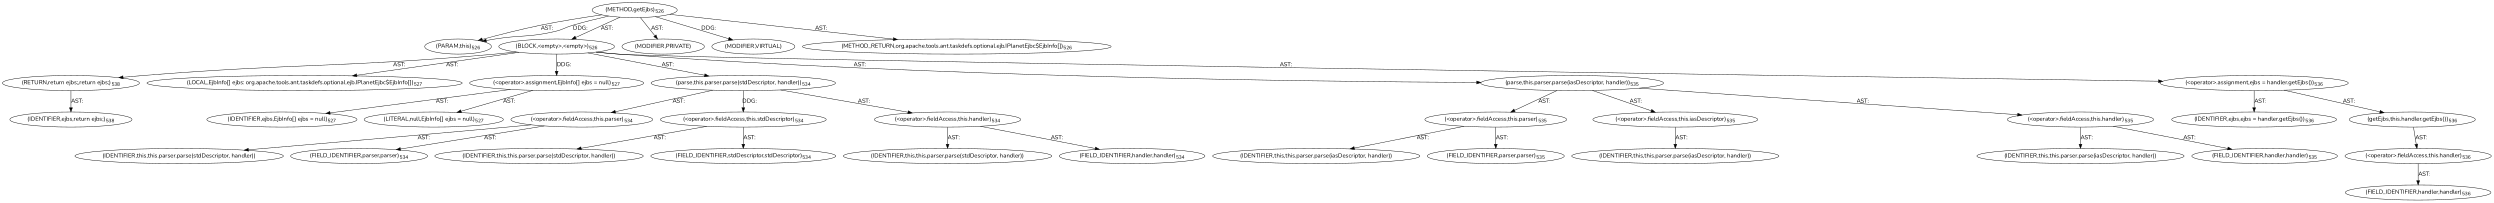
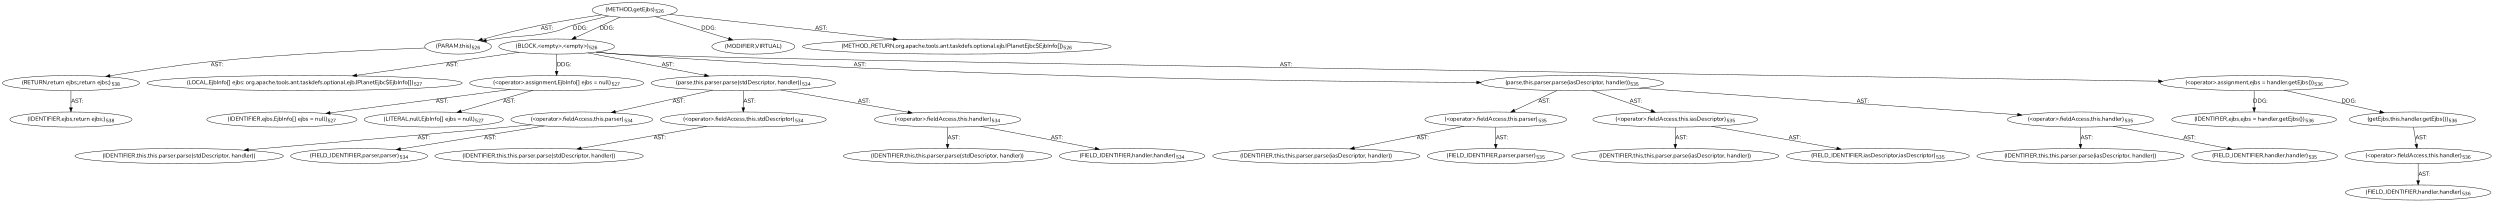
edge "(METHOD,getEjbs)" -> "(BLOCK,<empty>,<empty>)": label "AST: " -> "DDG: "
node "(MODIFIER,PRIVATE)": removed
edge "(BLOCK,<empty>,<empty>)" -> "(RETURN,return ejbs;,return ejbs;)": now "(PARAM,this)" -> "(RETURN,return ejbs;,return ejbs;)"
edge "(parse,this.parser.parse(stdDescriptor, handler))" -> "(<operator>.fieldAccess,this.stdDescriptor)": label "DDG: " -> "AST: "
edge "(<operator>.assignment,ejbs = handler.getEjbs())" -> "(IDENTIFIER,ejbs,ejbs = handler.getEjbs())": label "AST: " -> "DDG: "
edge "(<operator>.assignment,ejbs = handler.getEjbs())" -> "(getEjbs,this.handler.getEjbs())": label "AST: " -> "DDG: "
node "(FIELD_IDENTIFIER,stdDescriptor,stdDescriptor)": removed
node "(FIELD_IDENTIFIER,iasDescriptor,iasDescriptor)": added
